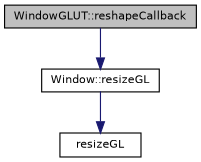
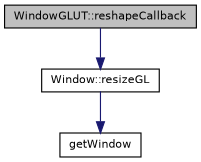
node "resizeGL": label "resizeGL" -> "getWindow"
